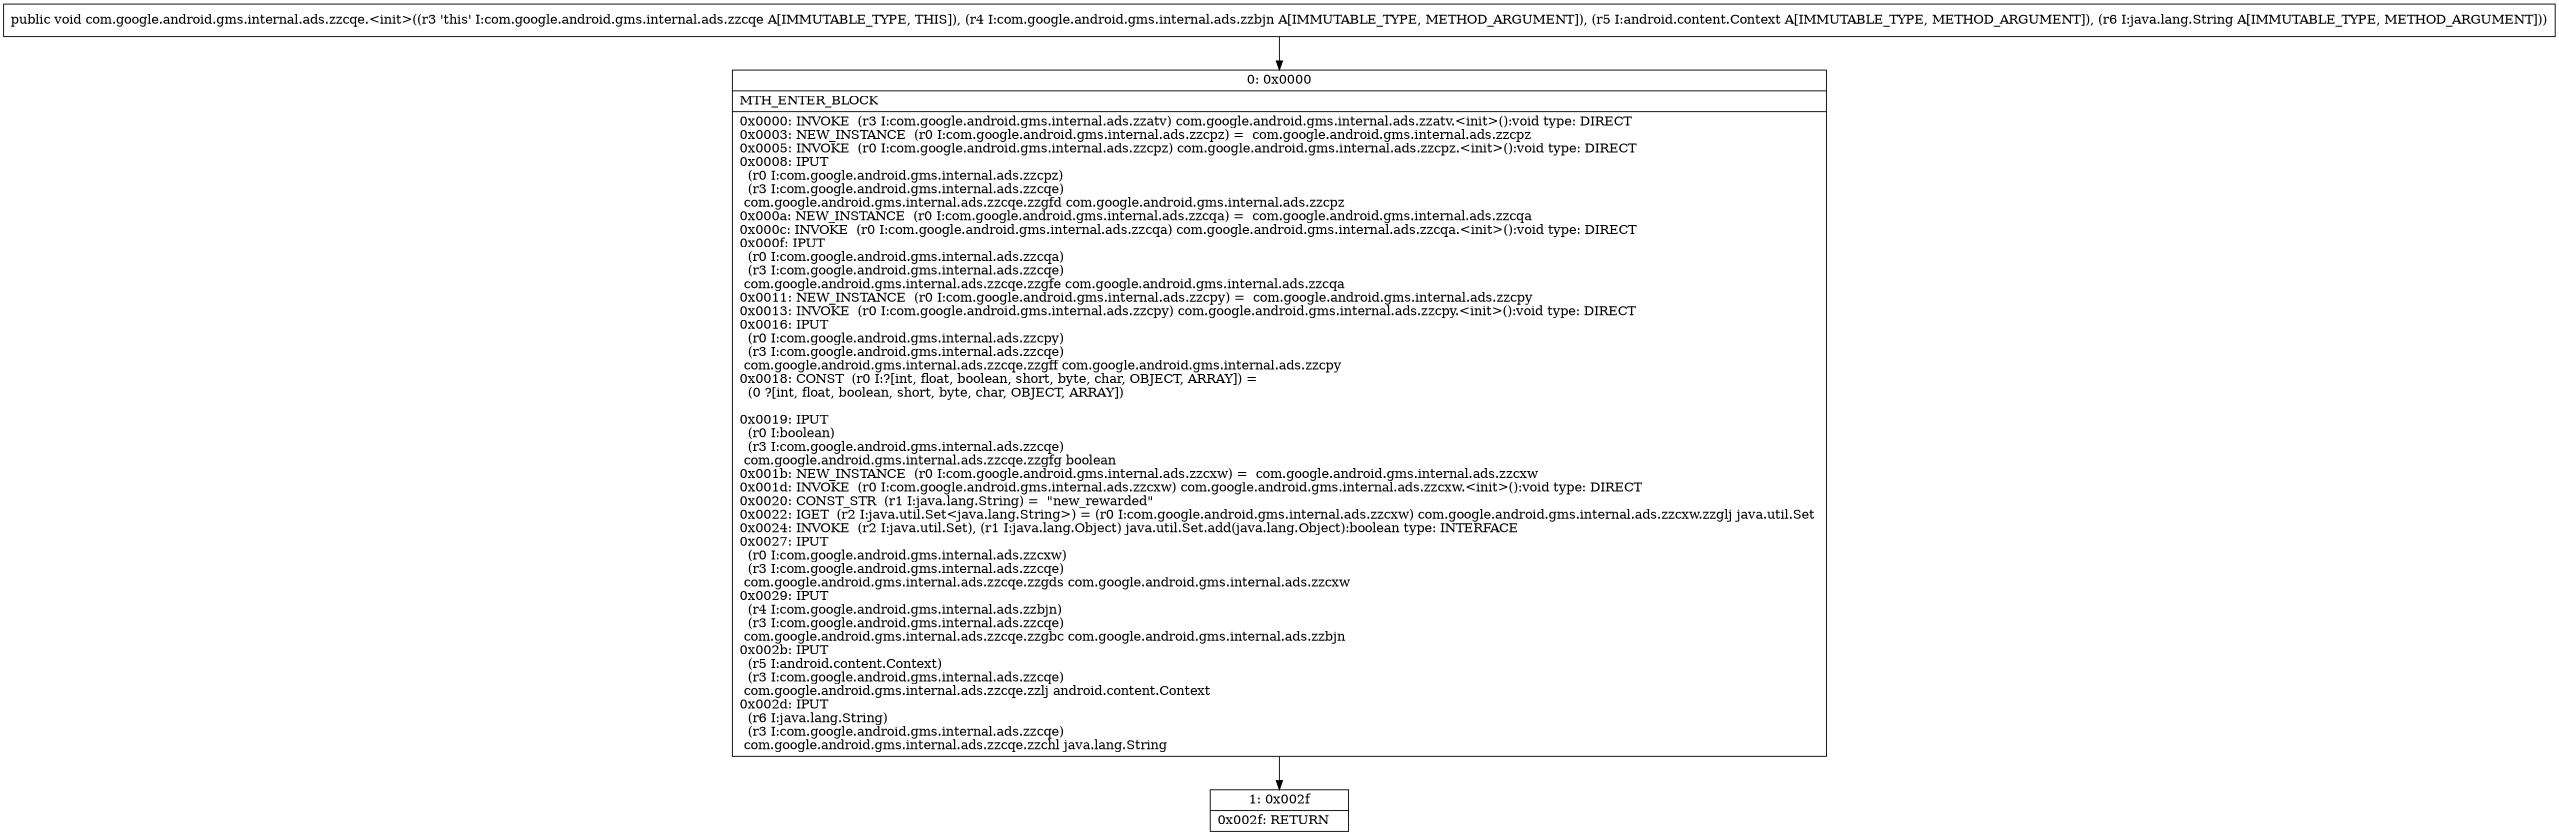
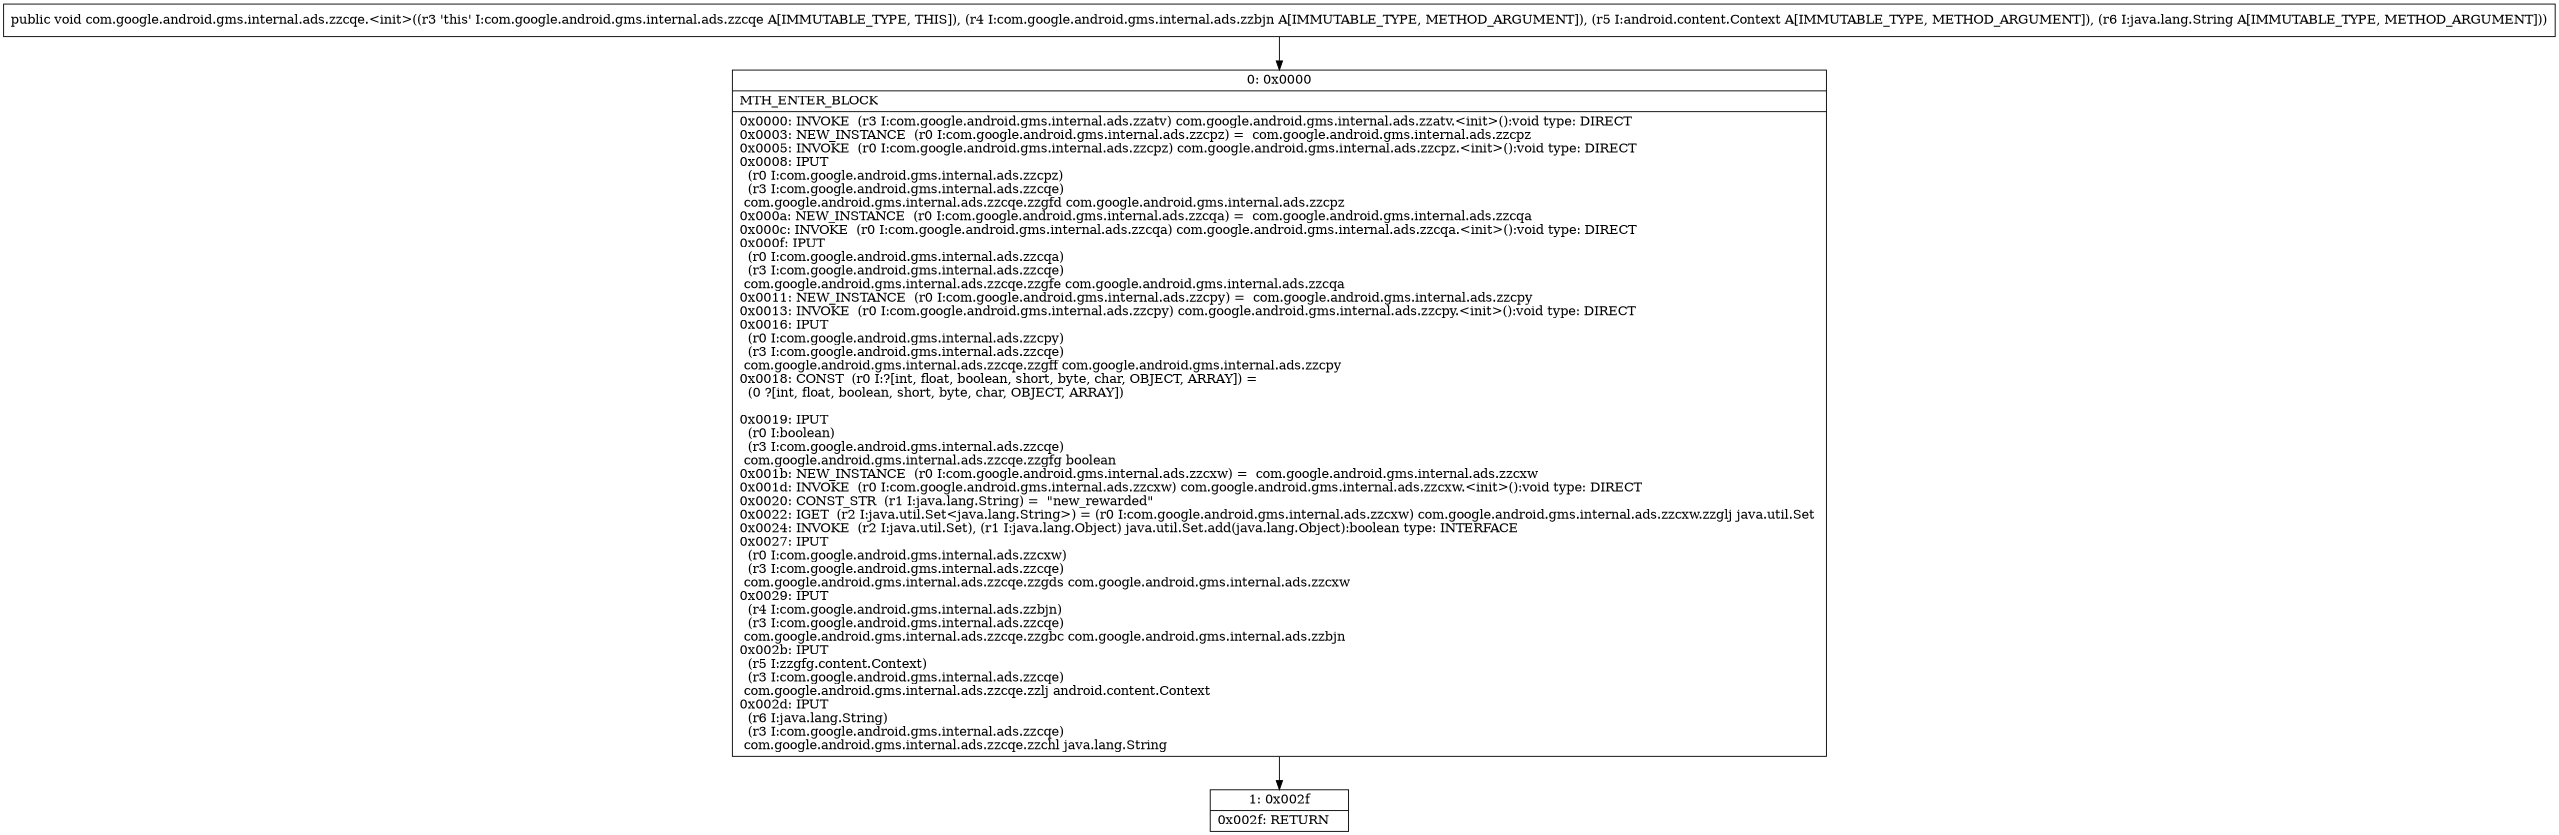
node "0: 0x0000": text "(r5 I:android.content.Context)" -> "(r5 I:zzgfg.content.Context)"
